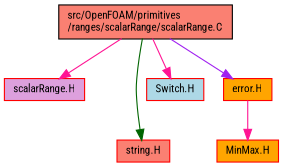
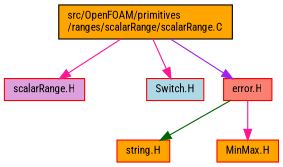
node "src/OpenFOAM/primitives /ranges/scalarRange/scalarRange.C": fillcolor salmon -> orange
edge "src/OpenFOAM/primitives /ranges/scalarRange/scalarRange.C" -> "string.H": now "error.H" -> "string.H"
node "error.H": fillcolor orange -> salmon
node "string.H": fillcolor salmon -> orange
